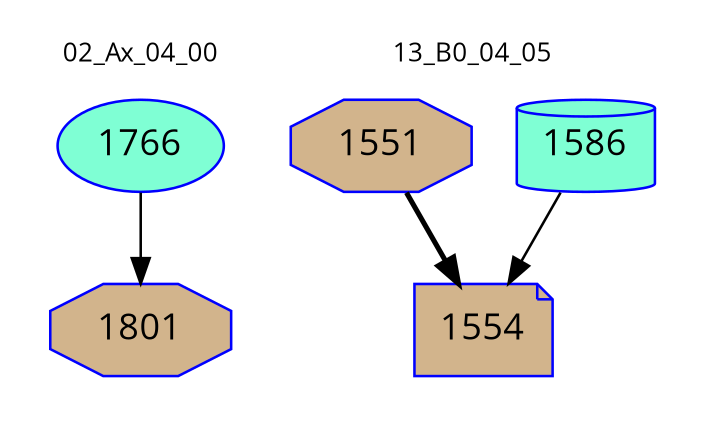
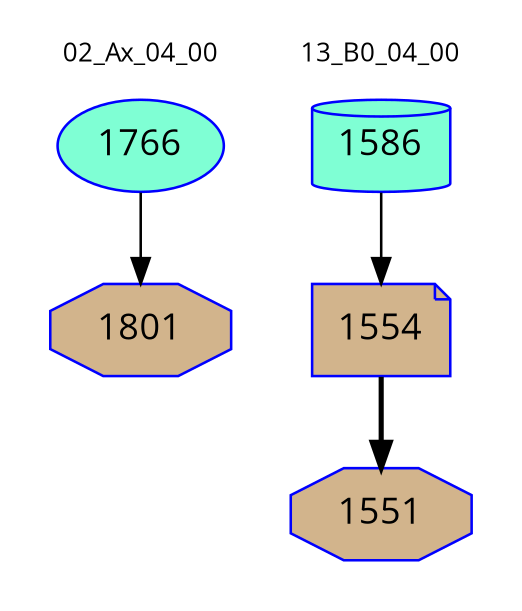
cluster "13_B0_04_05": label "13_B0_04_05" -> "13_B0_04_00"
edge "1551" -> "1554": reversed
